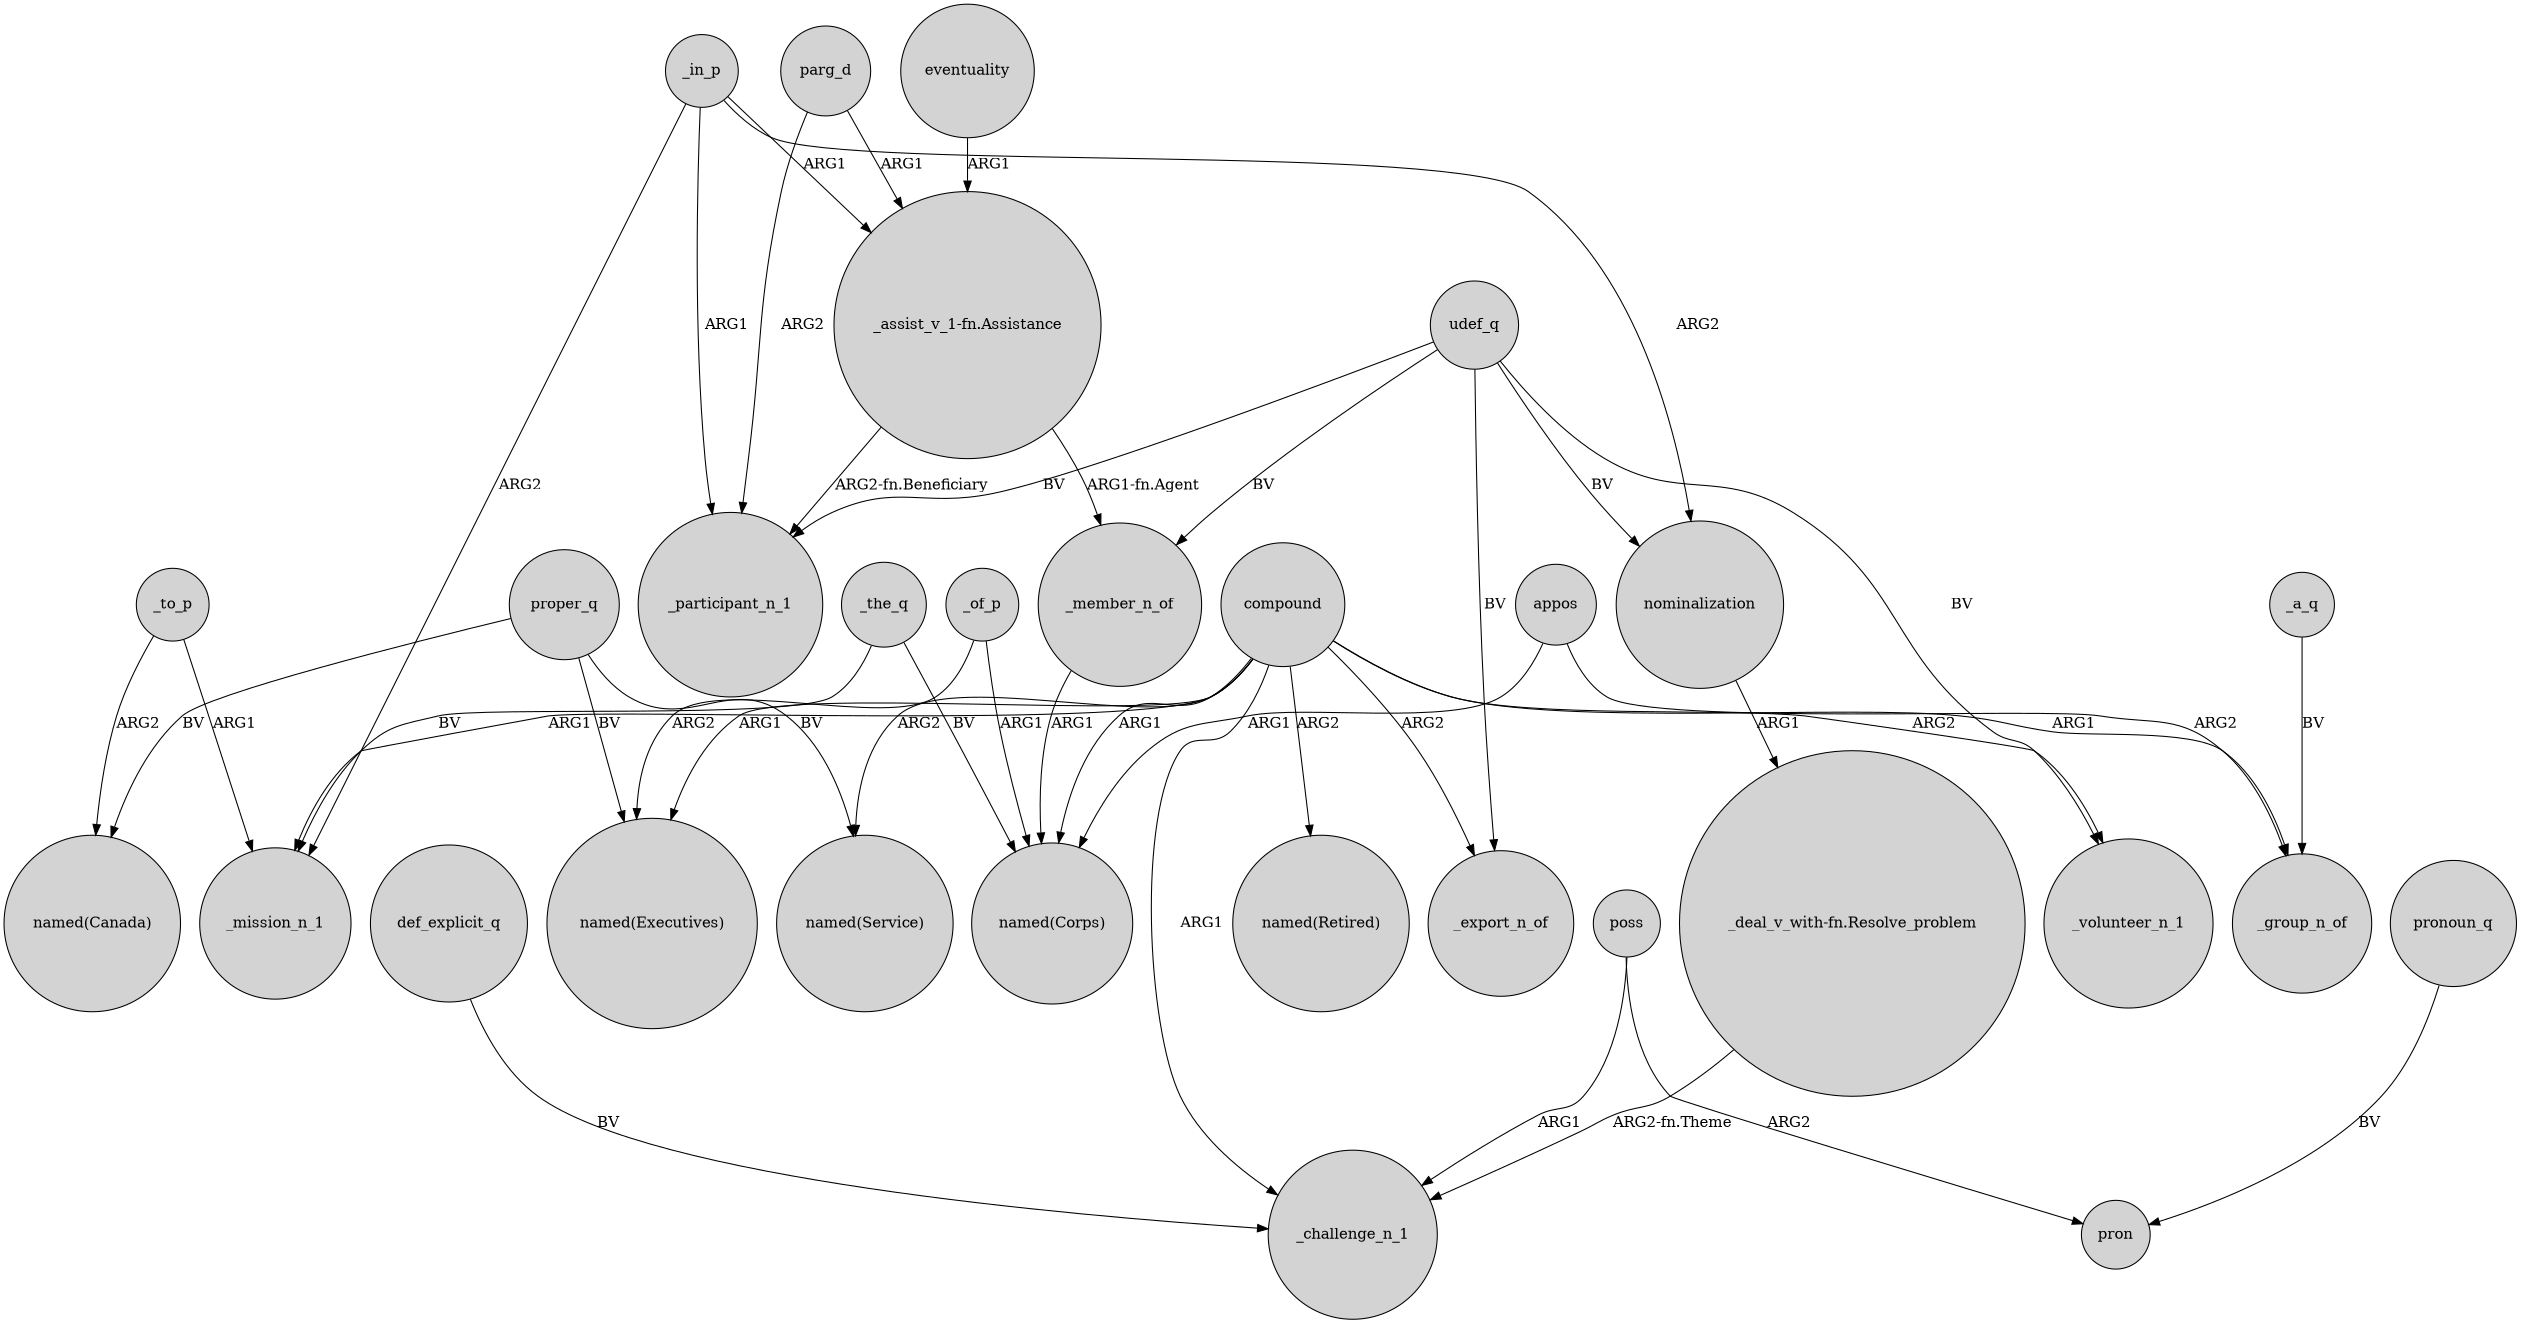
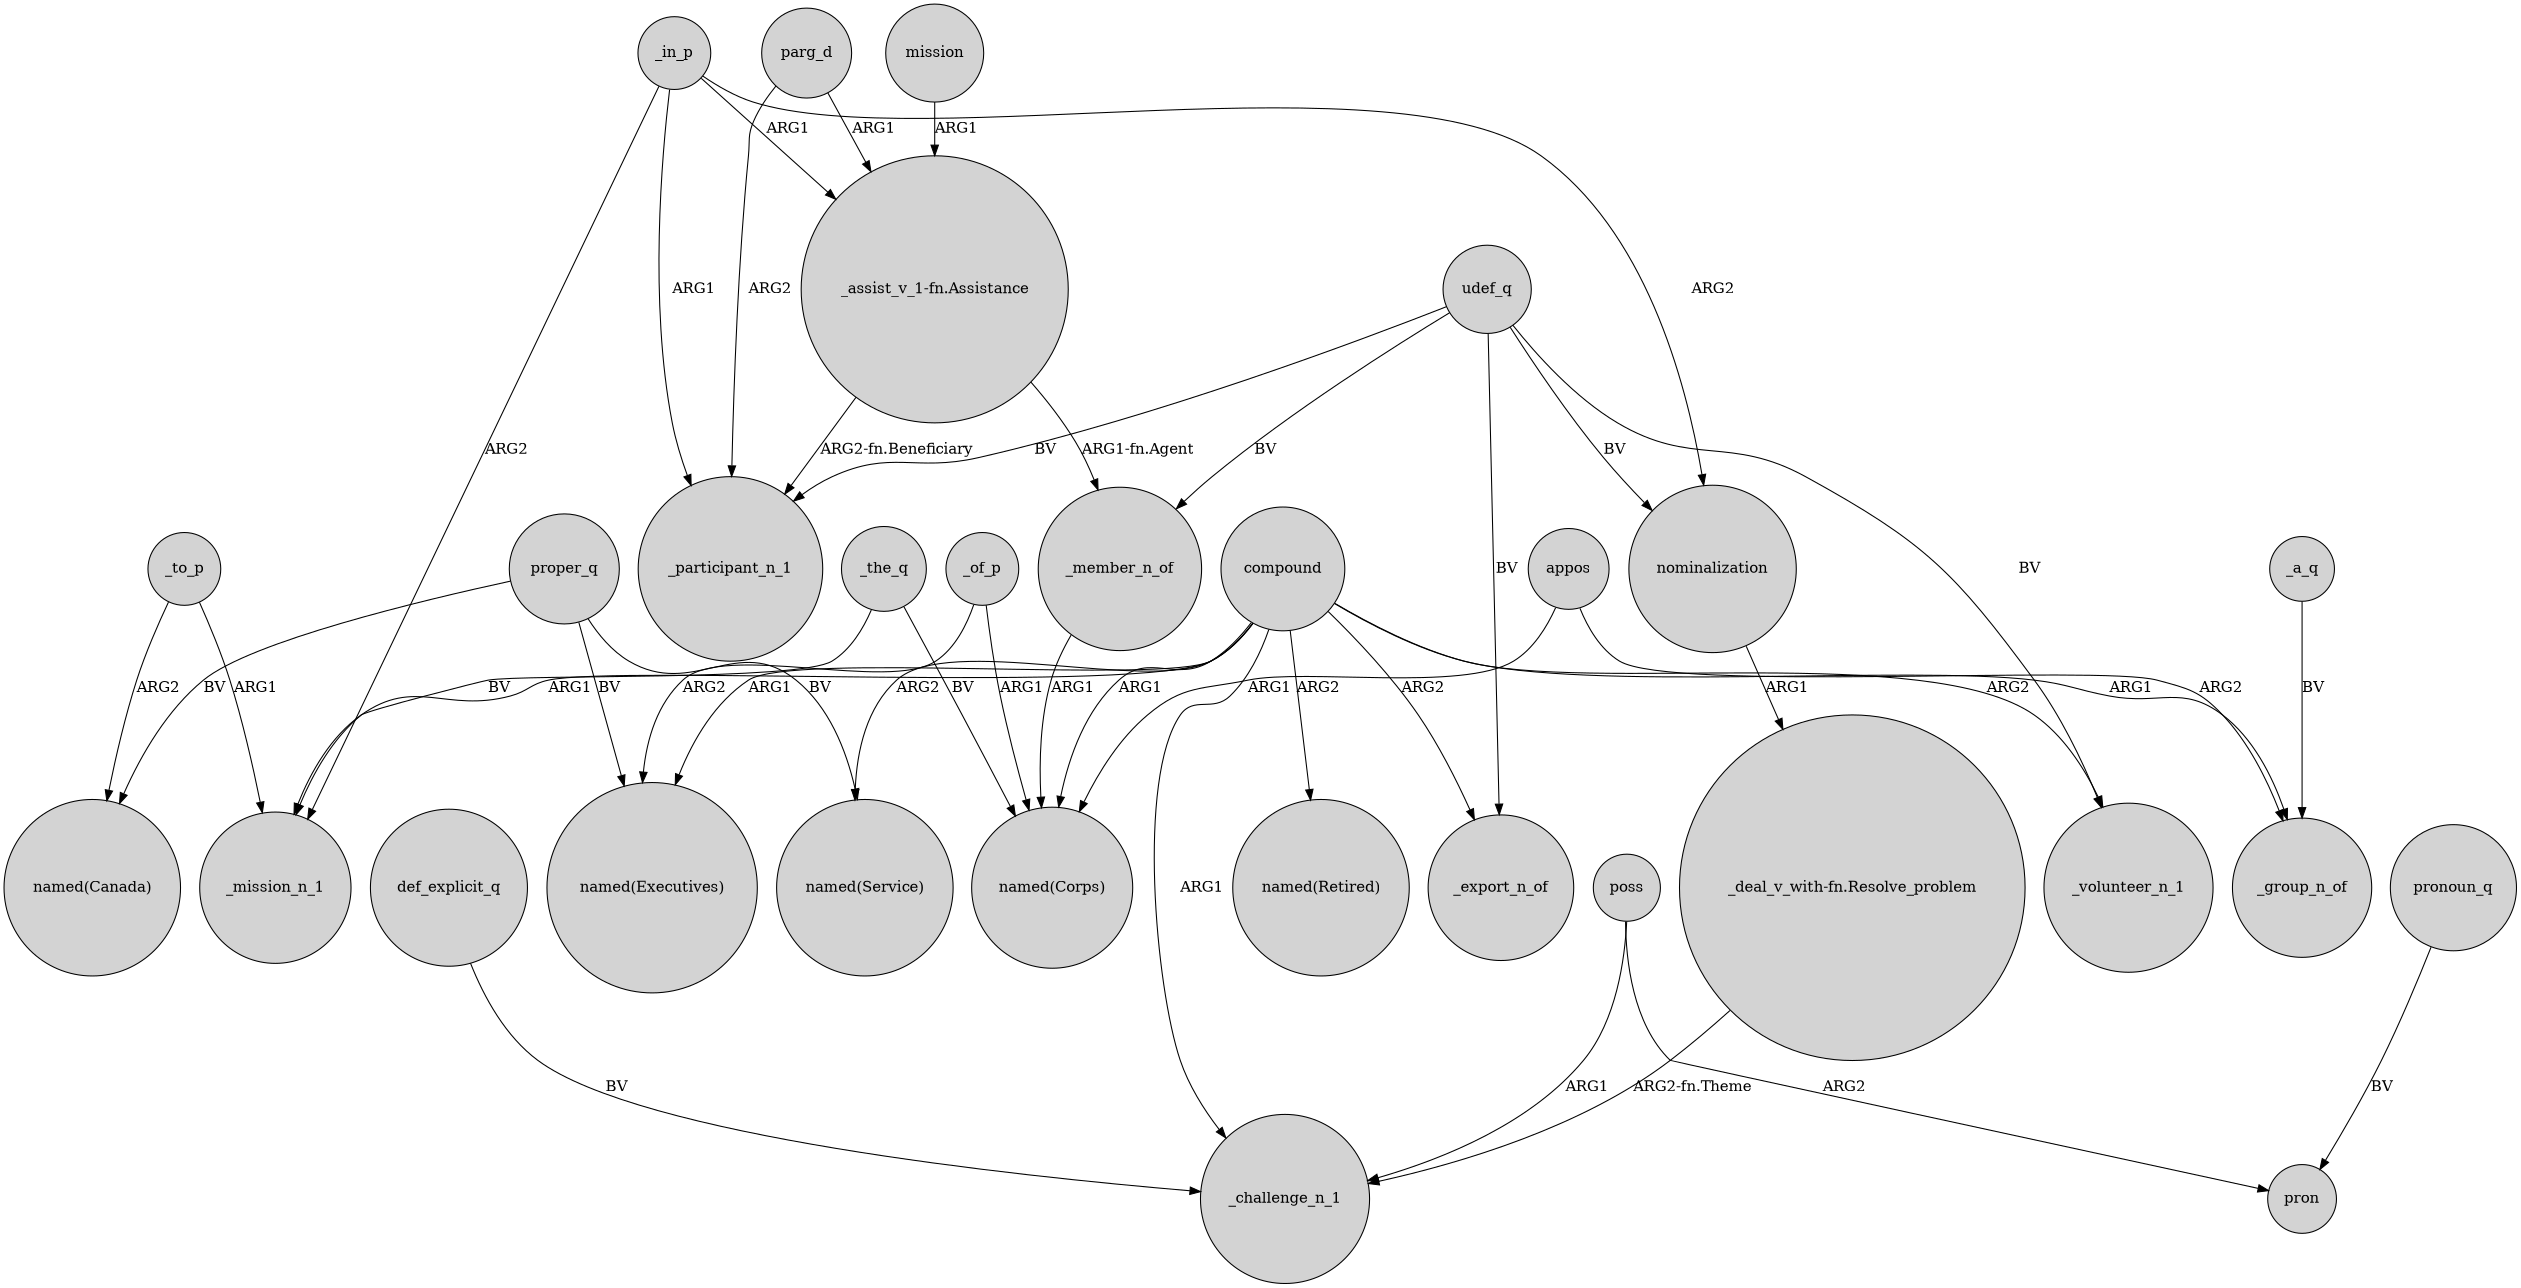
node "eventuality": label "eventuality" -> "mission"
